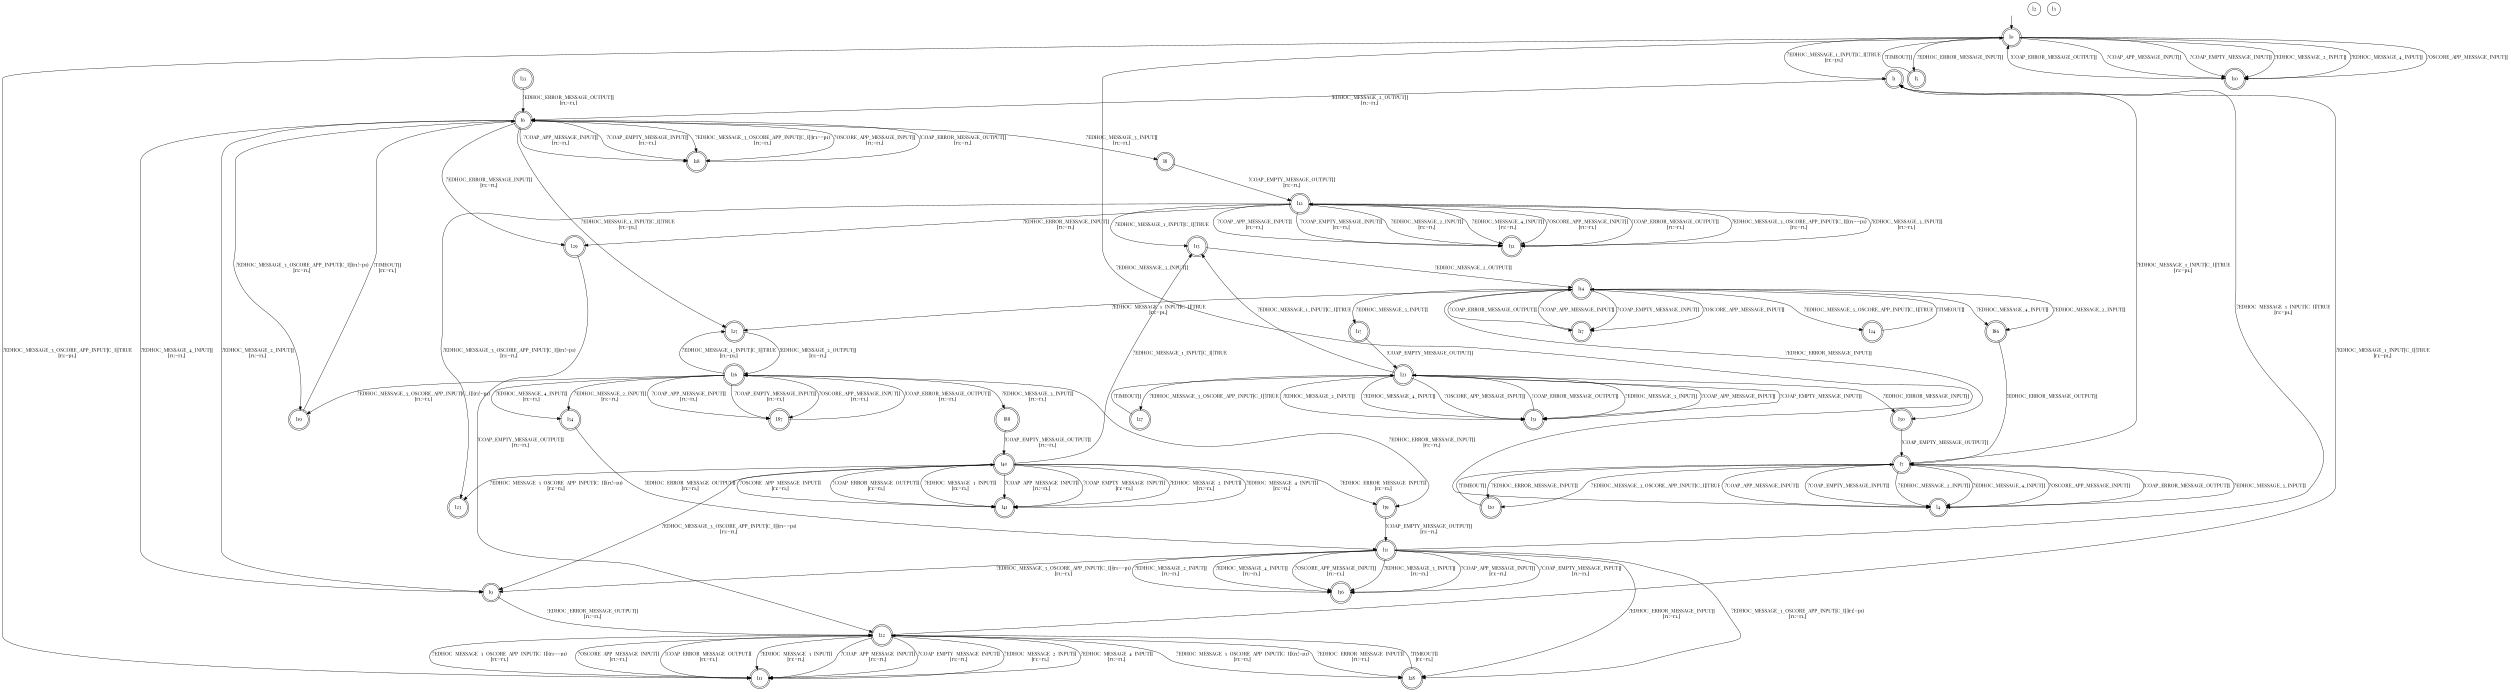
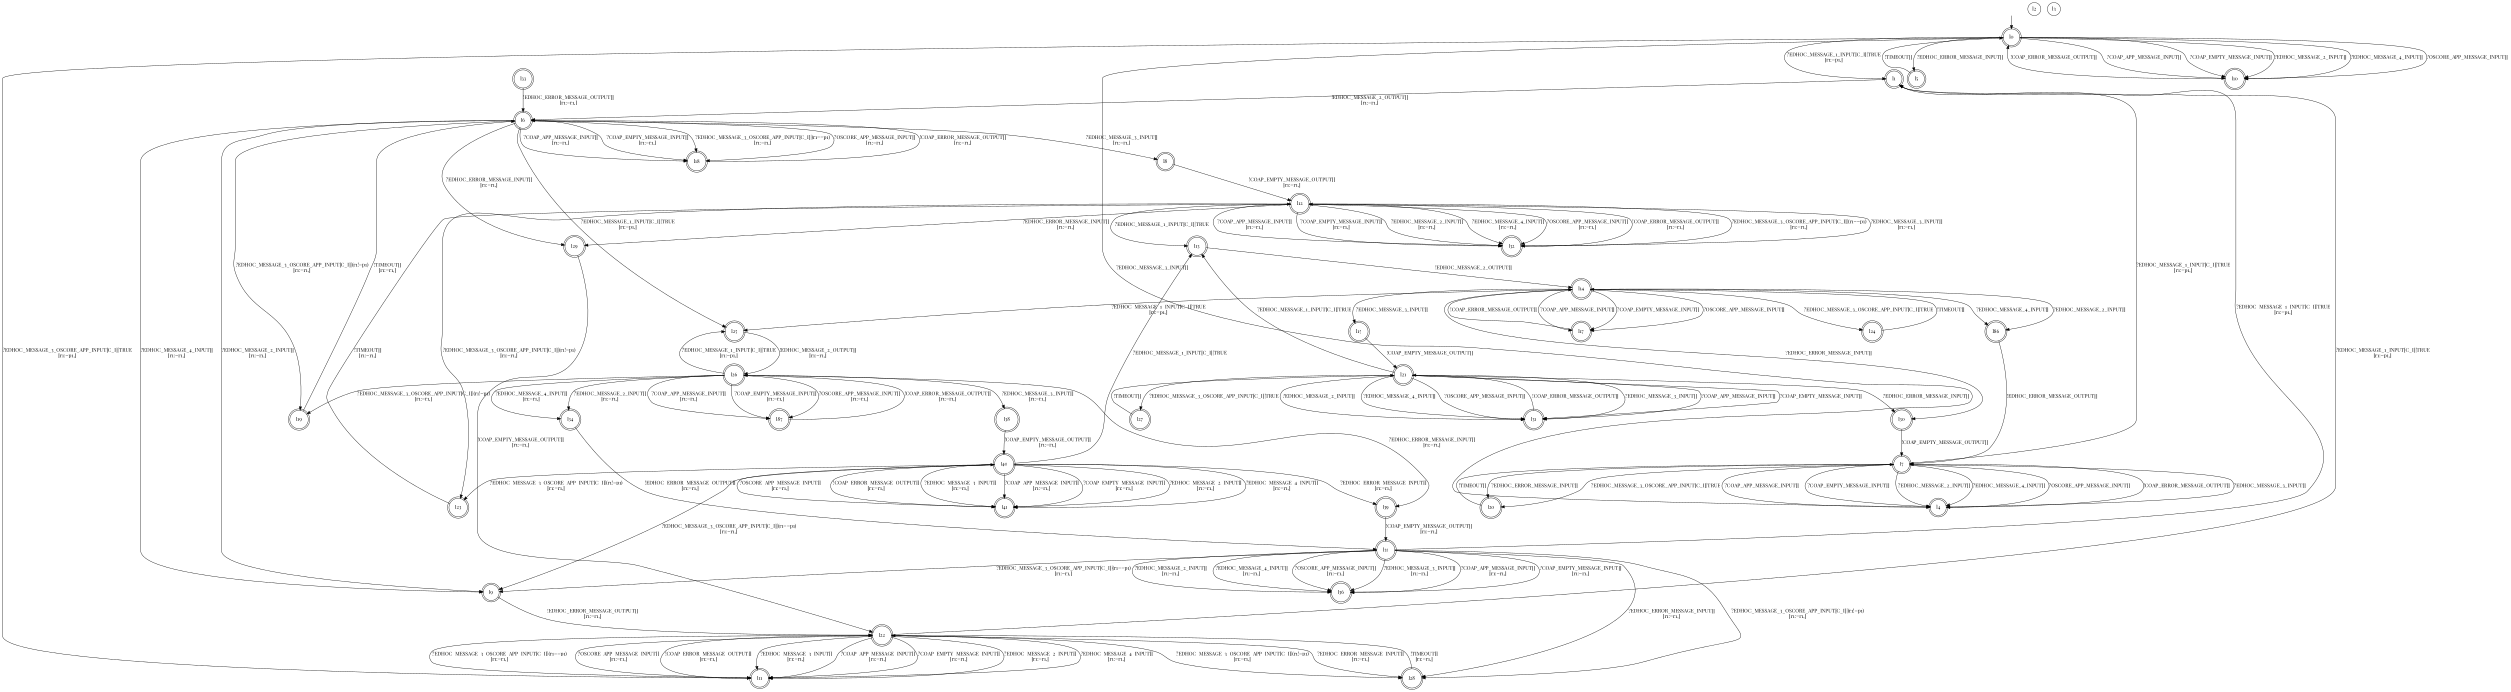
edge "l23" -> "l12": added, label "!TIMEOUT[] [r1:=r1,]"
node "l88": label "l88" -> "l38"
